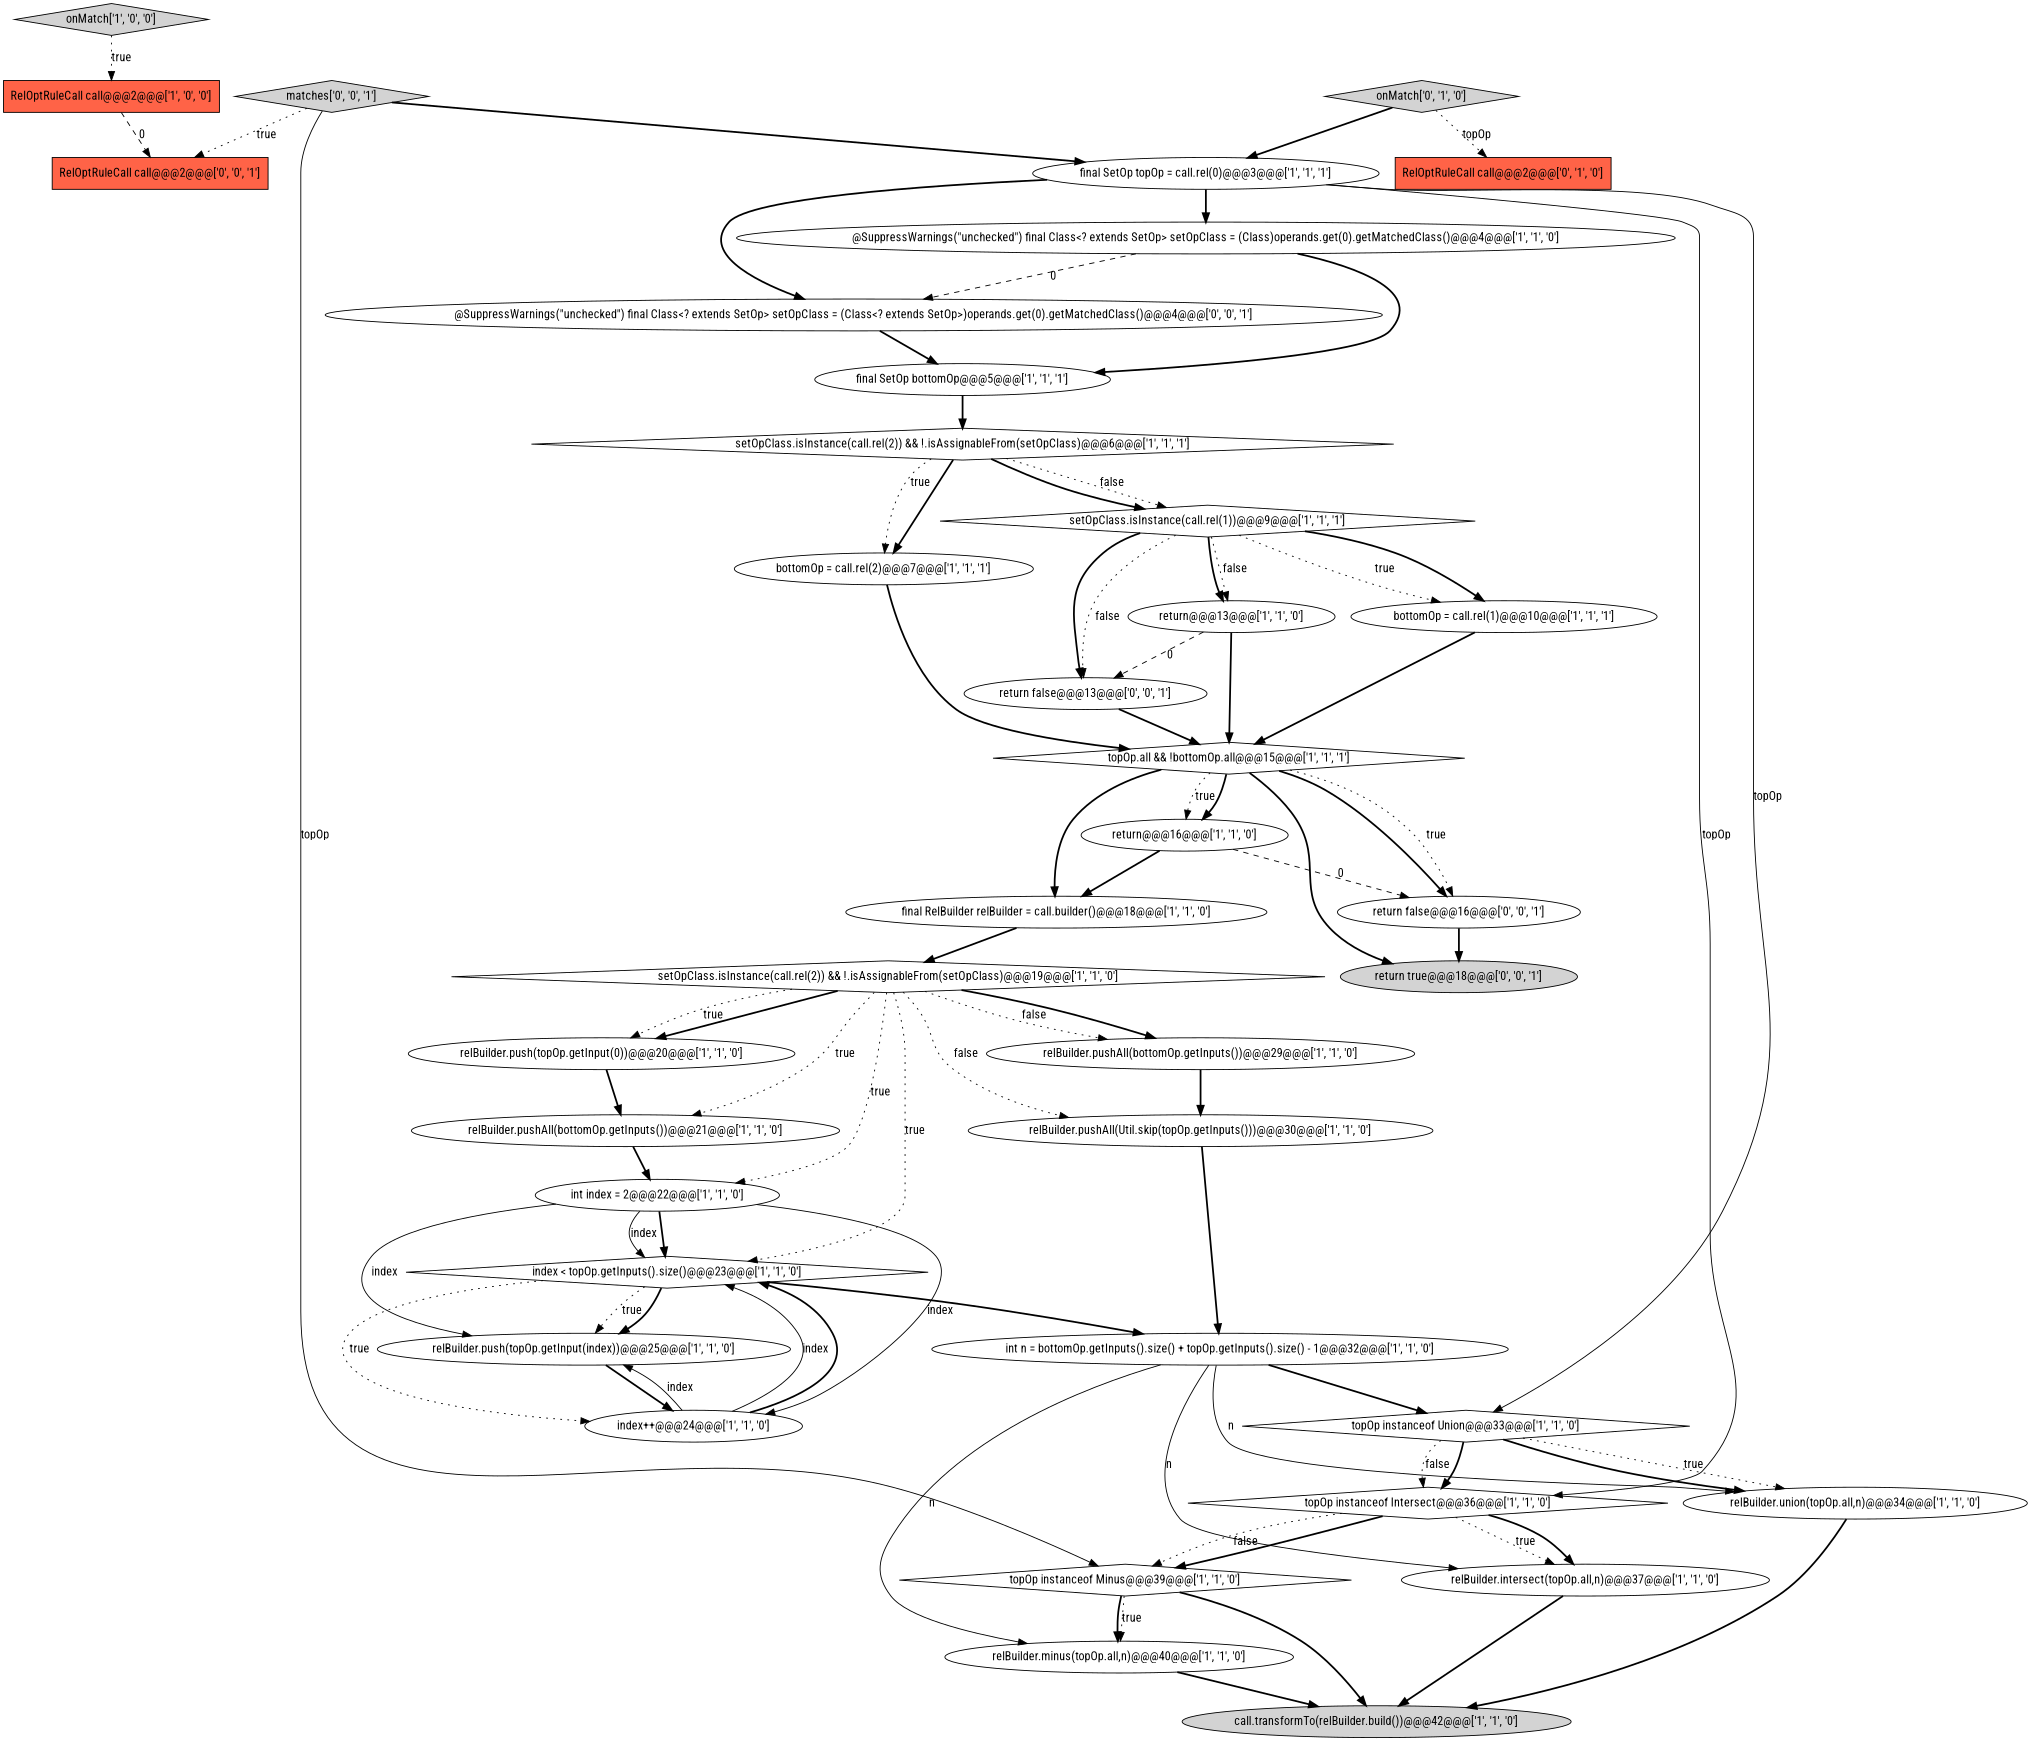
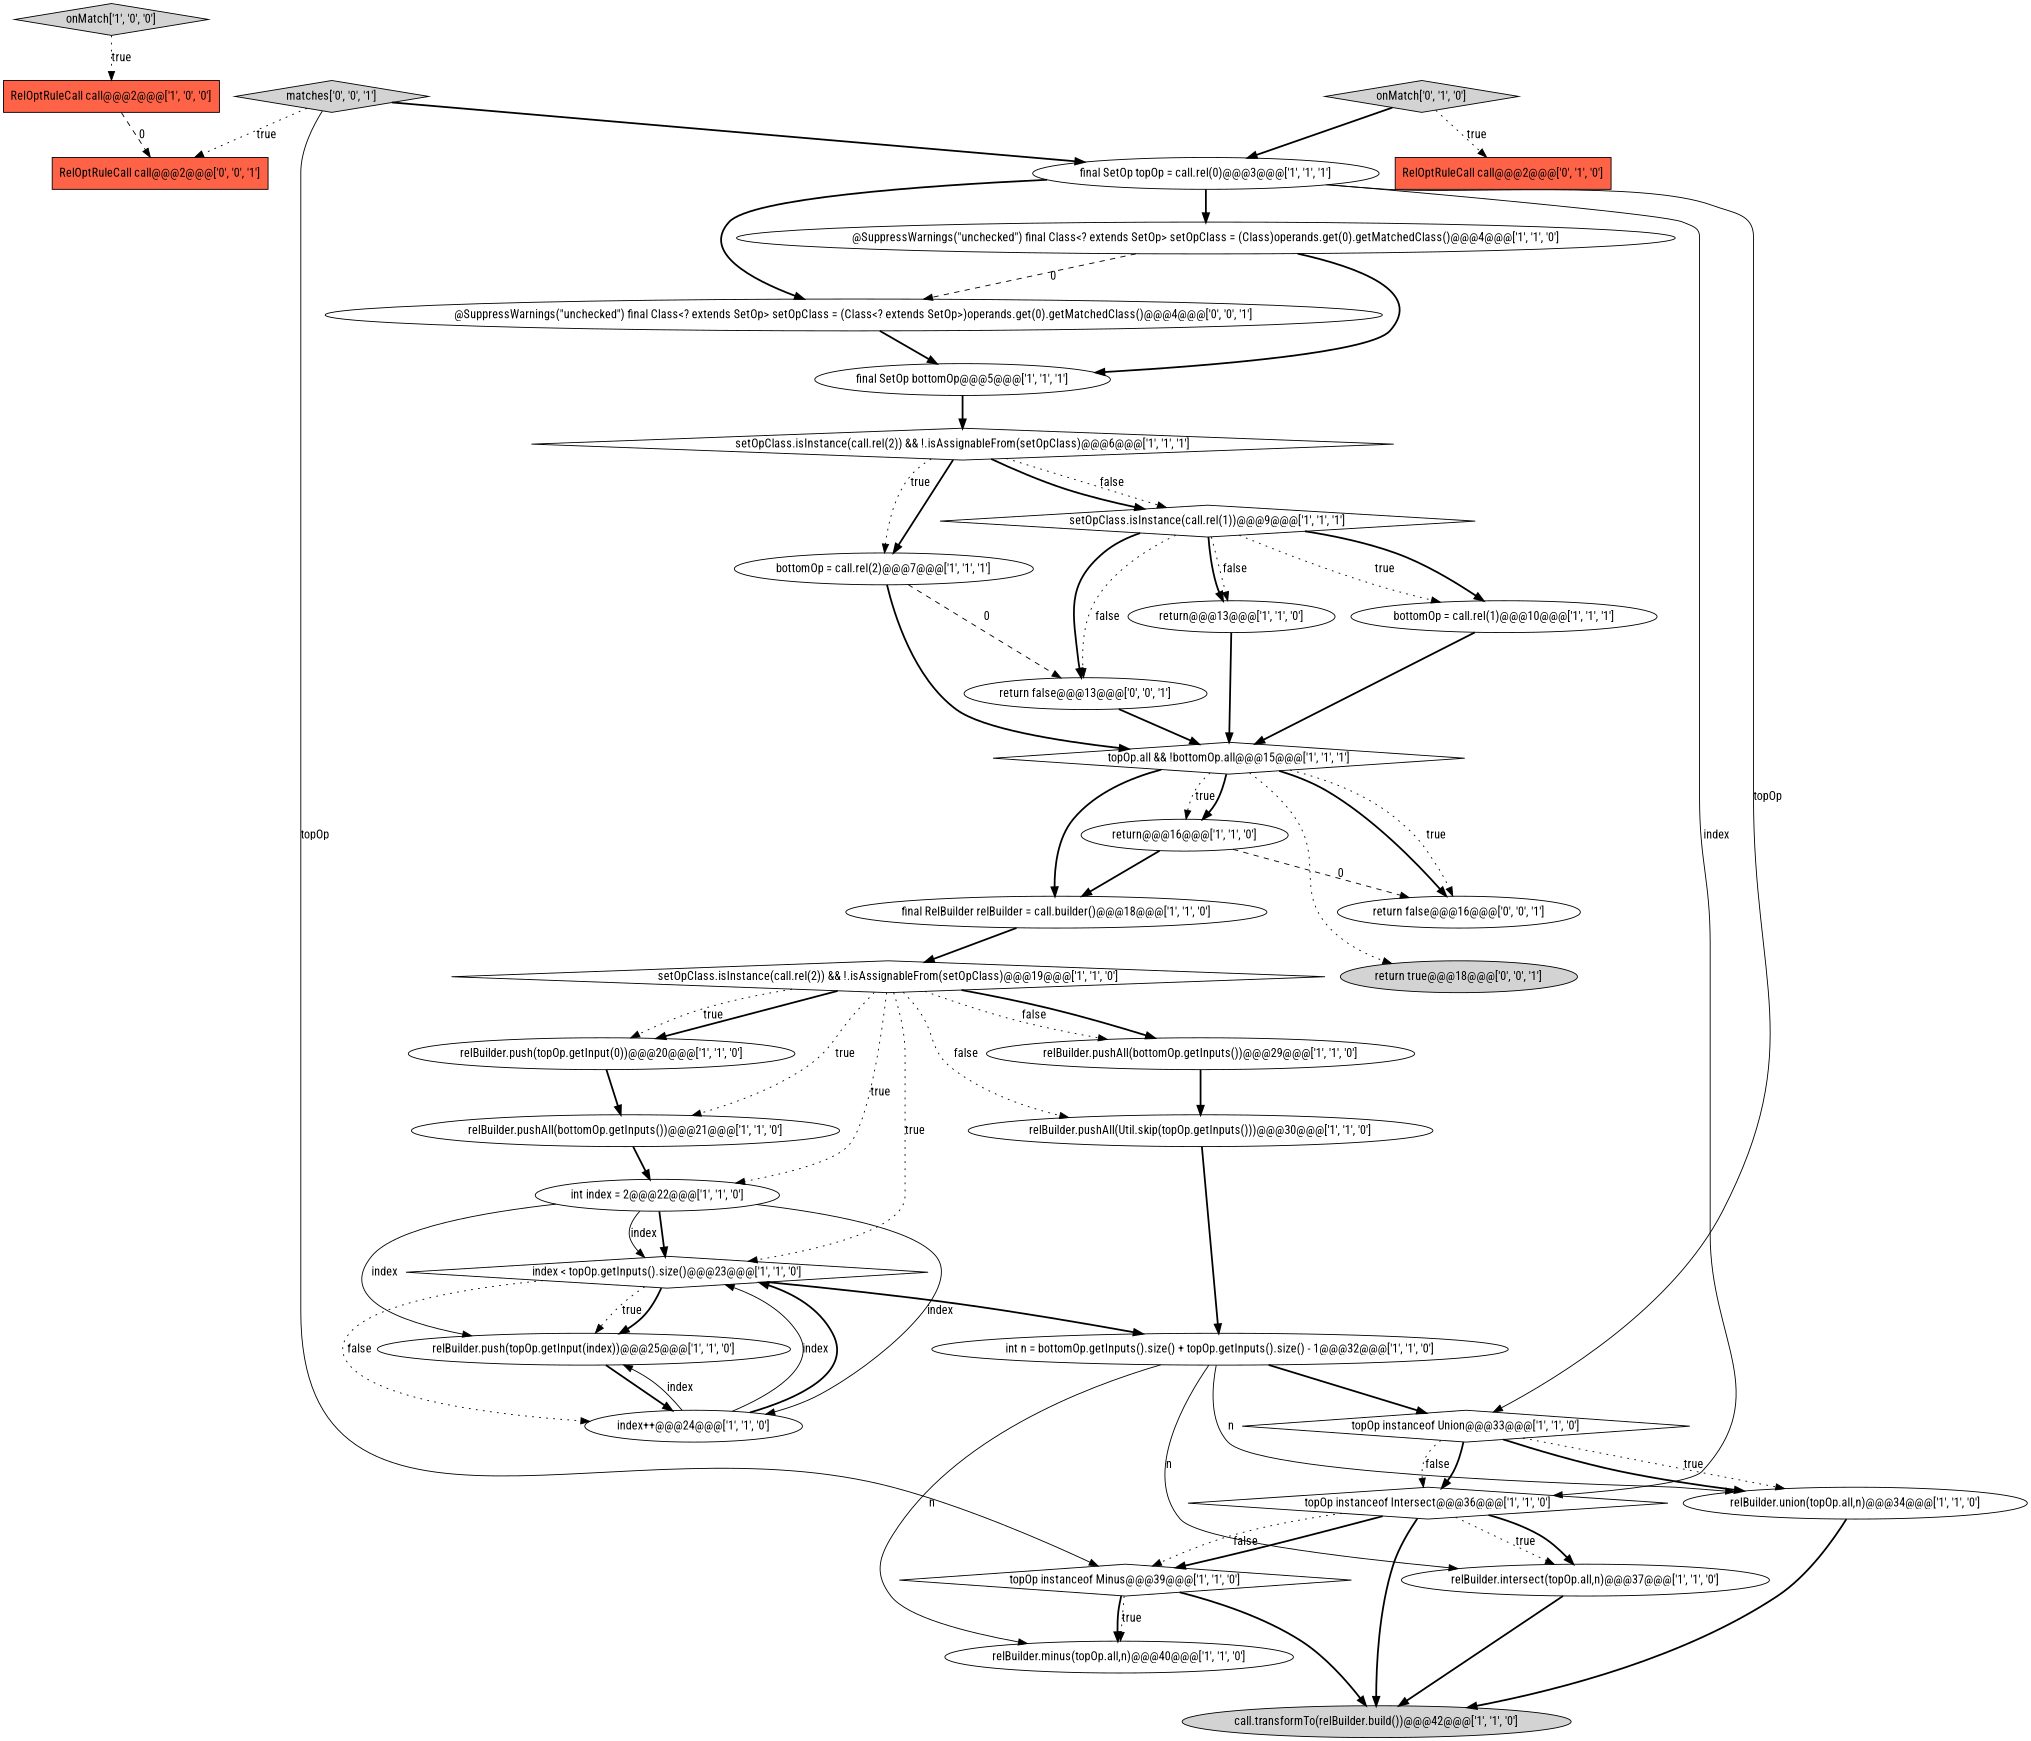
edge "onMatch['0', '1', '0']" -> "RelOptRuleCall call@@@2@@@['0', '1', '0']": label "topOp" -> "true"
edge "return@@@13@@@['1', '1', '0']" -> "return false@@@13@@@['0', '0', '1']": now "bottomOp = call.rel(2)@@@7@@@['1', '1', '1']" -> "return false@@@13@@@['0', '0', '1']"
edge "final SetOp topOp = call.rel(0)@@@3@@@['1', '1', '1']" -> "topOp instanceof Intersect@@@36@@@['1', '1', '0']": label "topOp" -> "index"
edge "topOp.all && !bottomOp.all@@@15@@@['1', '1', '1']" -> "return true@@@18@@@['0', '0', '1']": style bold -> dotted
edge "return false@@@16@@@['0', '0', '1']" -> "return true@@@18@@@['0', '0', '1']": removed
edge "index < topOp.getInputs().size()@@@23@@@['1', '1', '0']" -> "index++@@@24@@@['1', '1', '0']": label "true" -> "false"
edge "relBuilder.minus(topOp.all,n)@@@40@@@['1', '1', '0']" -> "call.transformTo(relBuilder.build())@@@42@@@['1', '1', '0']": now "topOp instanceof Intersect@@@36@@@['1', '1', '0']" -> "call.transformTo(relBuilder.build())@@@42@@@['1', '1', '0']"
